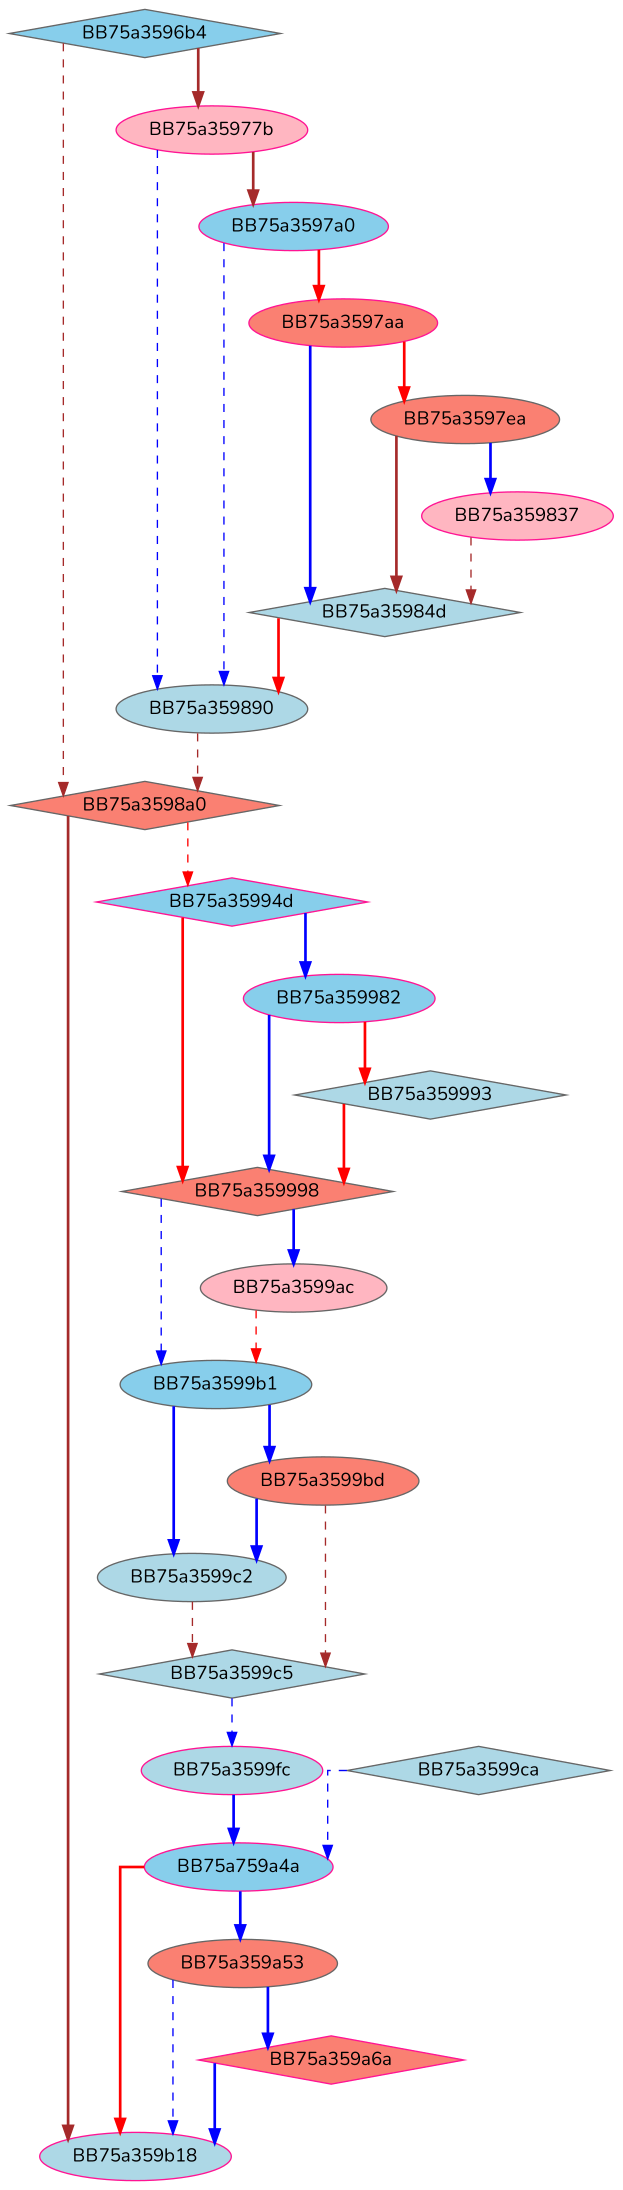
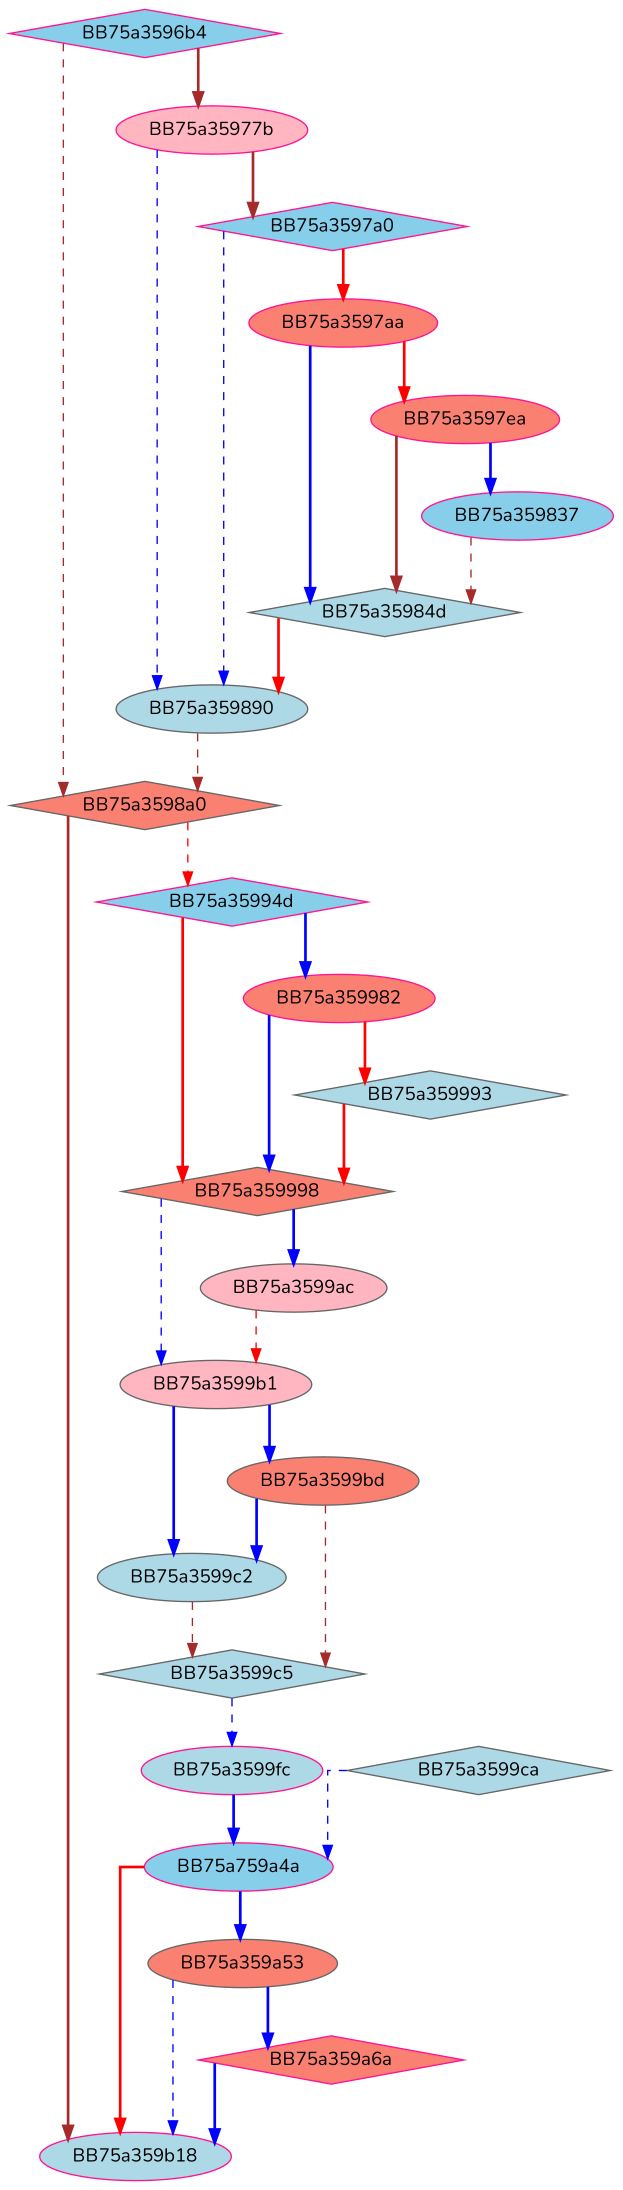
node "BB75a3596b4": color gray40 -> deeppink
node "BB75a3597a0": shape ellipse -> diamond
node "BB75a3597ea": color gray40 -> deeppink
node "BB75a359837": fillcolor lightpink -> skyblue
node "BB75a359982": fillcolor skyblue -> salmon
node "BB75a3599b1": fillcolor skyblue -> lightpink
